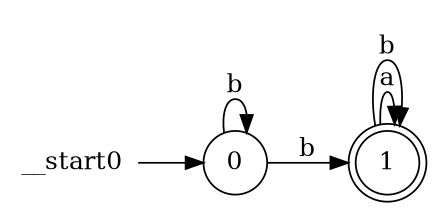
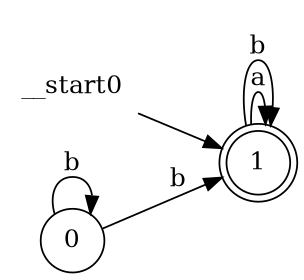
edge "__start0" -> "0": now "__start0" -> "1"
